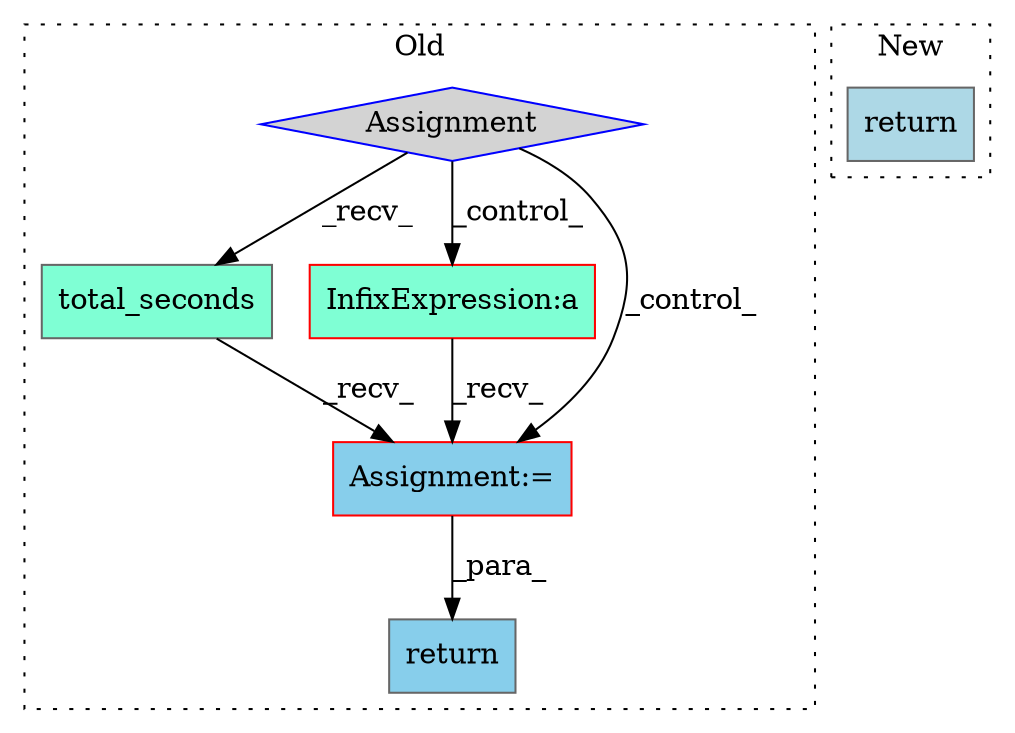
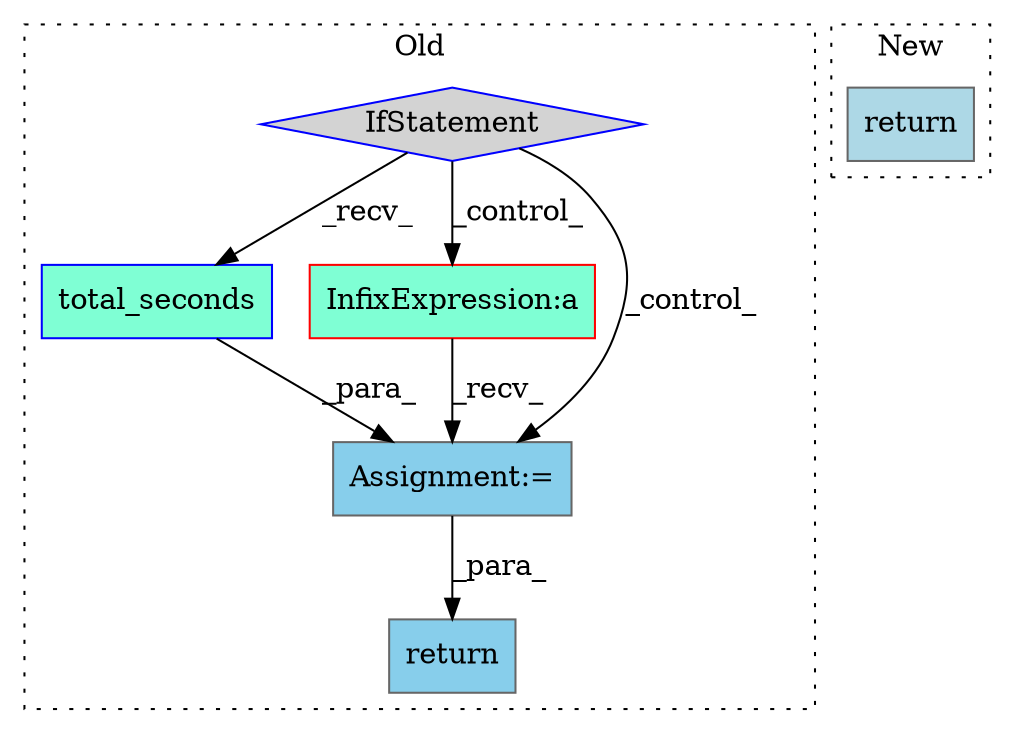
node "Assignment": label "Assignment" -> "IfStatement"
node "total_seconds": color gray40 -> blue
edge "total_seconds" -> "Assignment:=": label "_recv_" -> "_para_"
node "Assignment:=": color red -> gray40
